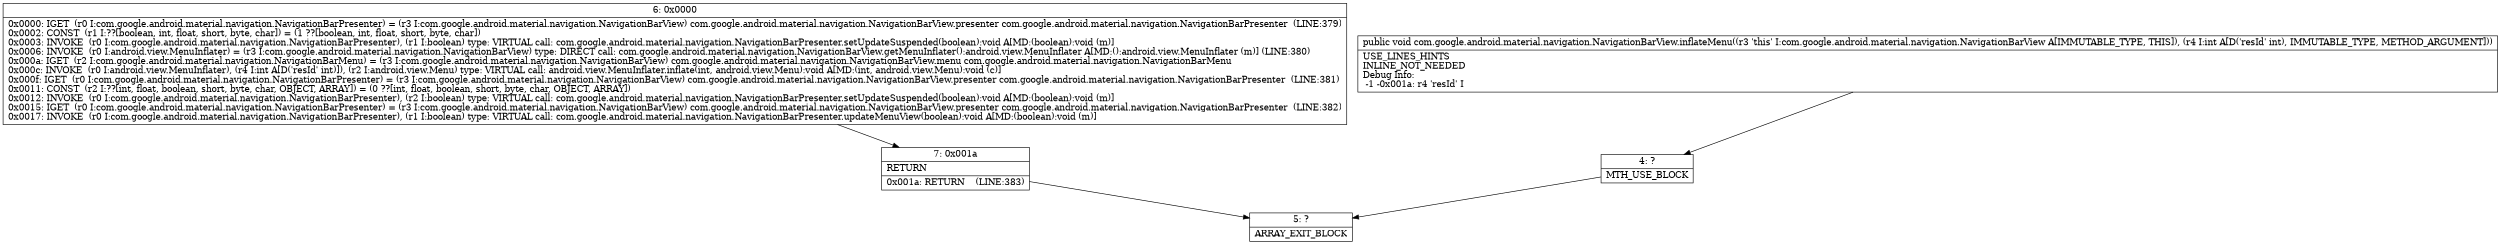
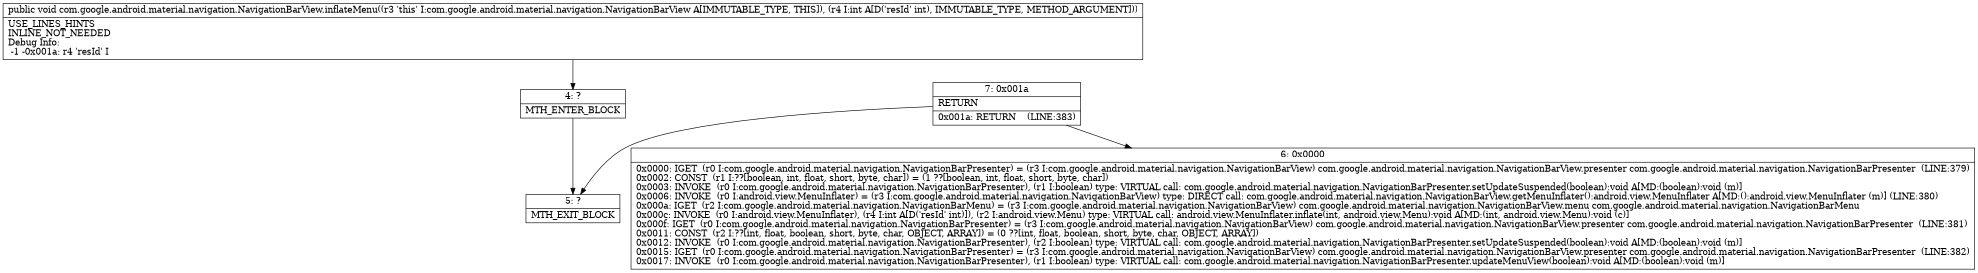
edge "6: 0x0000" -> "7: 0x001a": reversed
node "4: ?": text "MTH_USE_BLOCK" -> "MTH_ENTER_BLOCK"
node "5: ?": text "ARRAY_EXIT_BLOCK" -> "MTH_EXIT_BLOCK"
